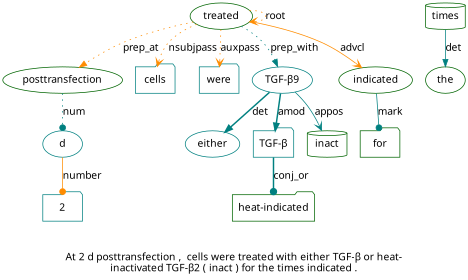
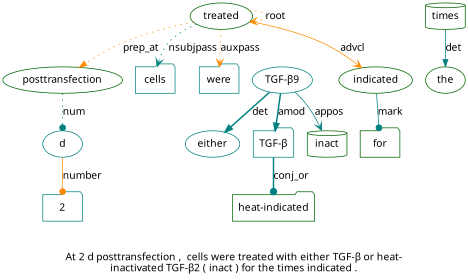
edge "treated" -> "cells": color darkorange -> teal
edge "treated" -> "TGF-β9": removed, label "prep_with"
